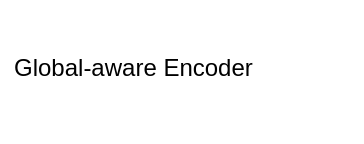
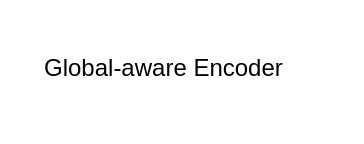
node "Global-aware Encoder": moved (151, 71) -> (181, 71)
